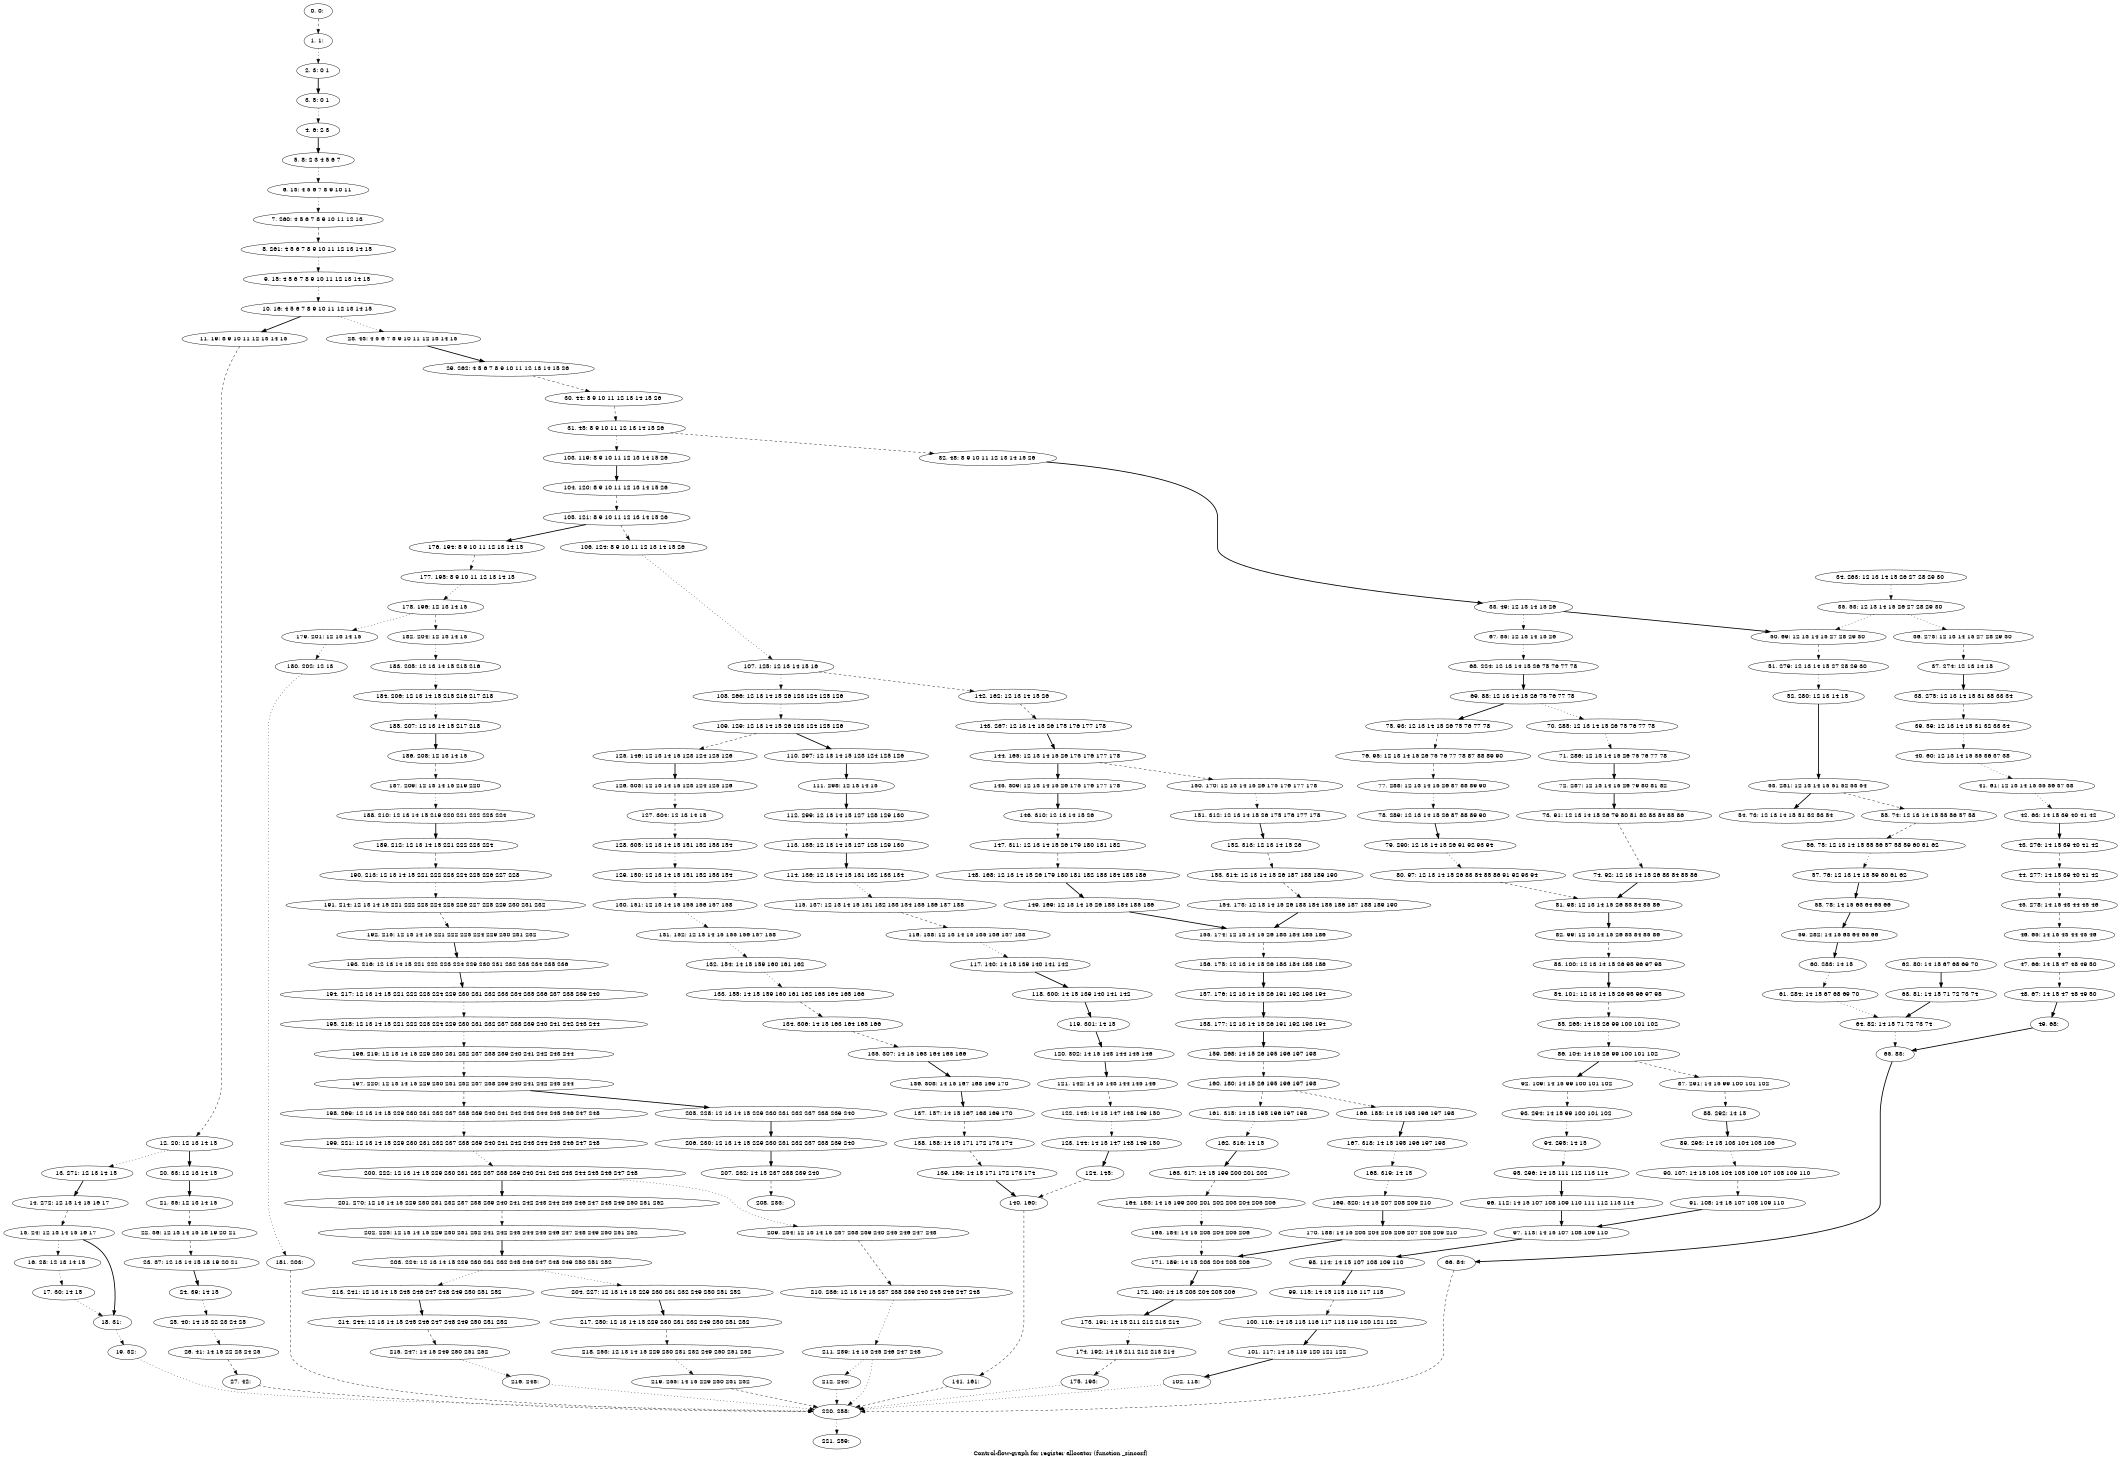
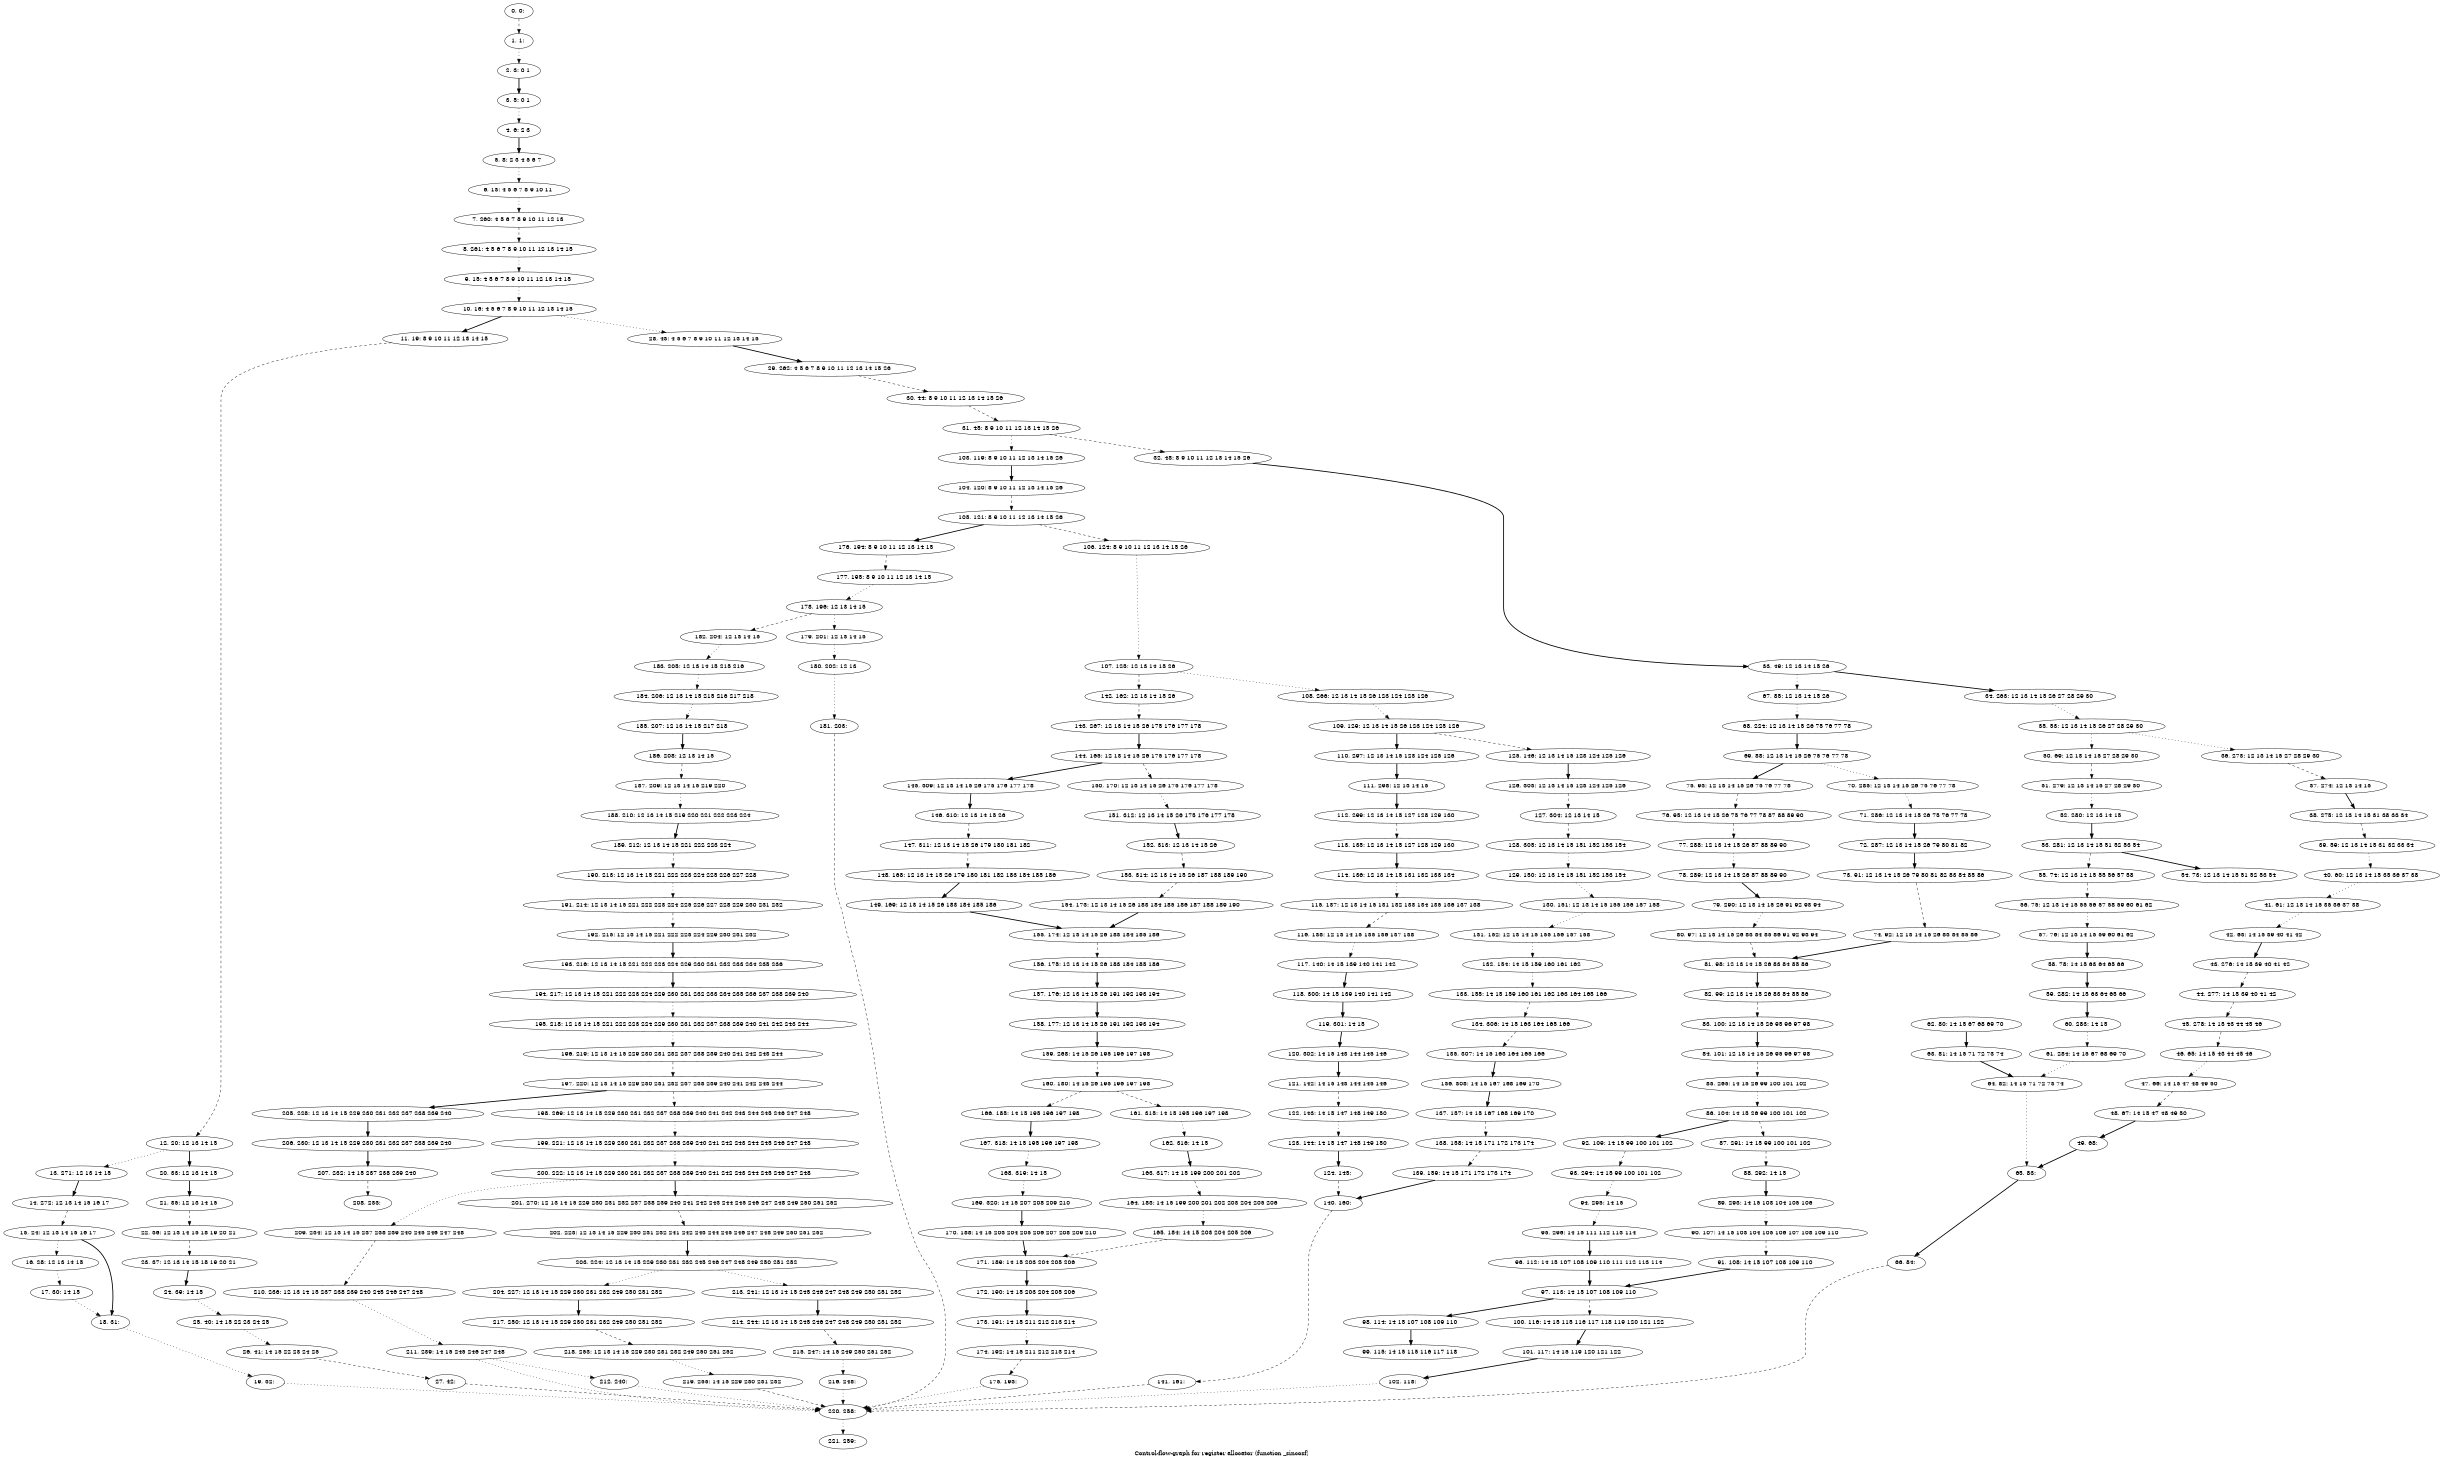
edge "33, 49: 12 13 14 15 26" -> "50, 69: 12 13 14 15 27 28 29 30": now "33, 49: 12 13 14 15 26" -> "34, 263: 12 13 14 15 26 27 28 29 30"
node "107, 125: 12 13 14 15 16": label "107, 125: 12 13 14 15 16" -> "107, 125: 12 13 14 15 26"
edge "99, 115: 14 15 115 116 117 118" -> "100, 116: 14 15 115 116 117 118 119 120 121 122": now "97, 113: 14 15 107 108 109 110" -> "100, 116: 14 15 115 116 117 118 119 120 121 122"
